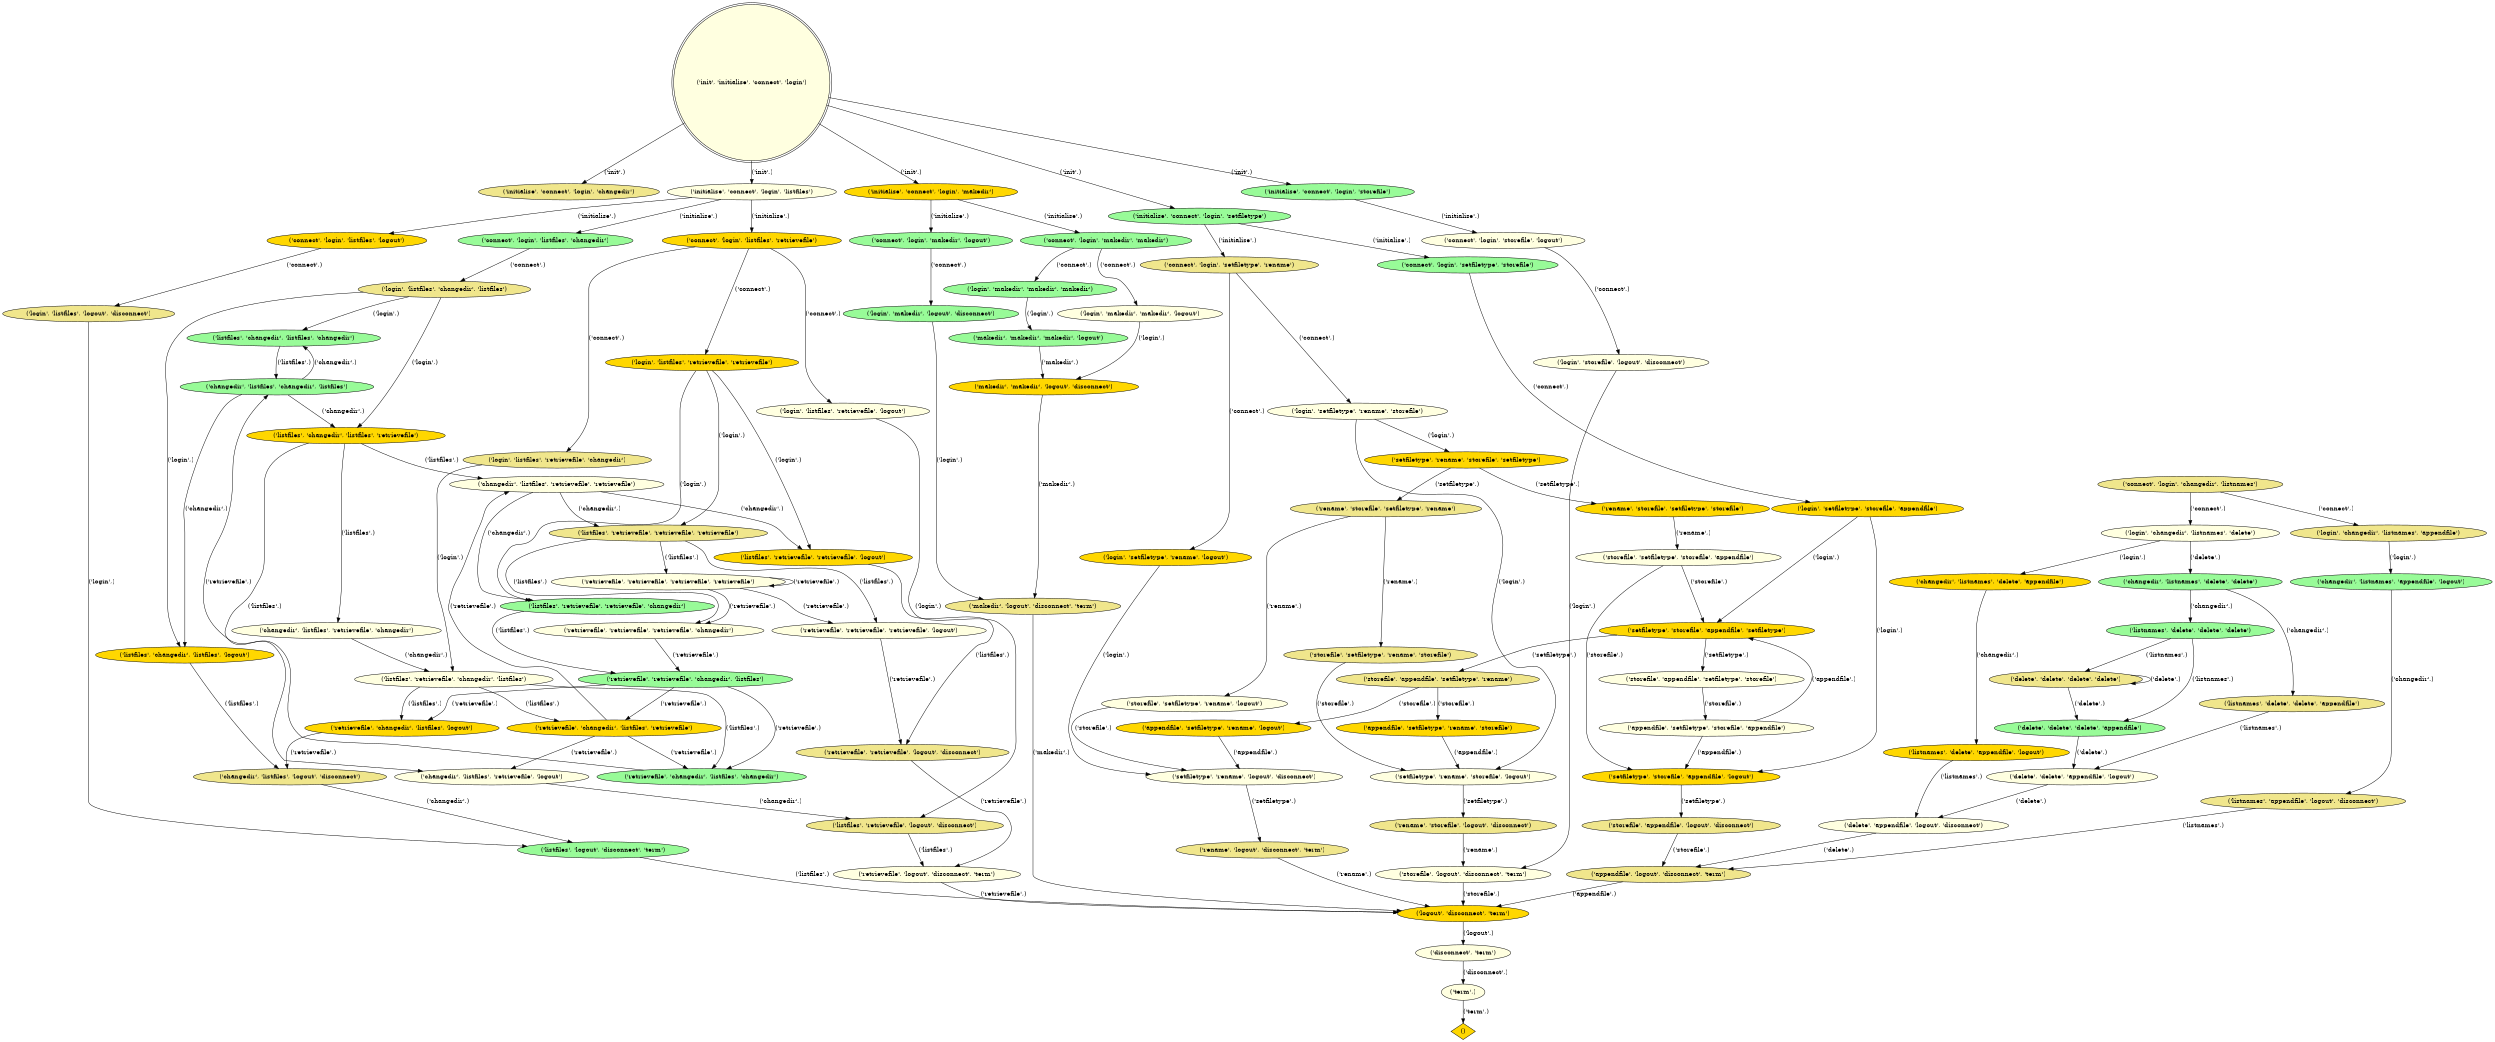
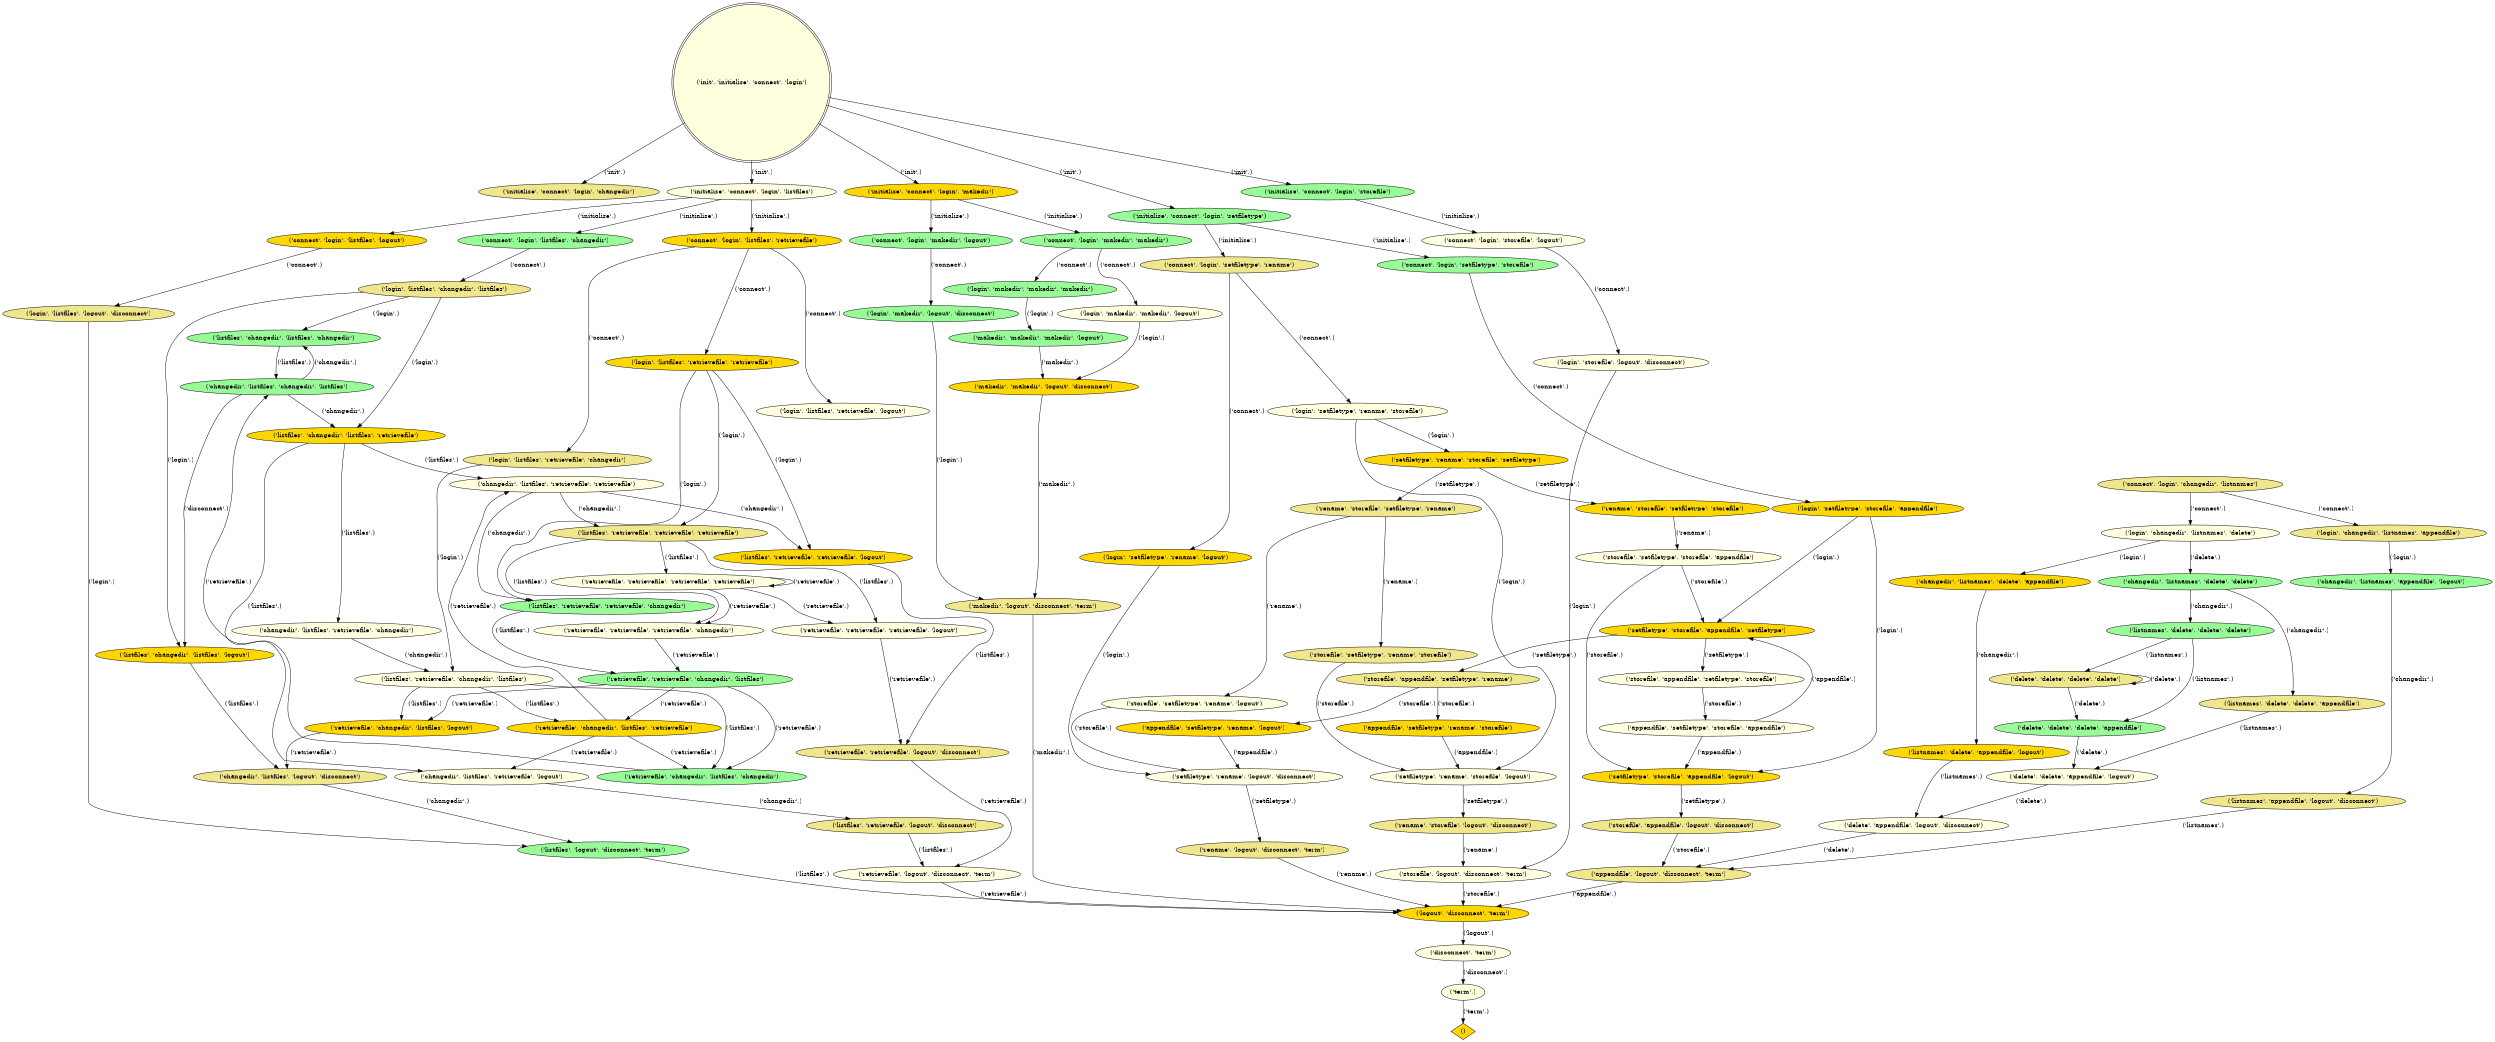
edge "('changedir', 'listfiles', 'changedir', 'listfiles')" -> "('listfiles', 'changedir', 'listfiles', 'logout')": label "('changedir',)" -> "('disconnect',)"
edge "('login', 'listfiles', 'retrievefile', 'logout')" -> "('listfiles', 'retrievefile', 'logout', 'disconnect')": removed, label "('login',)"
